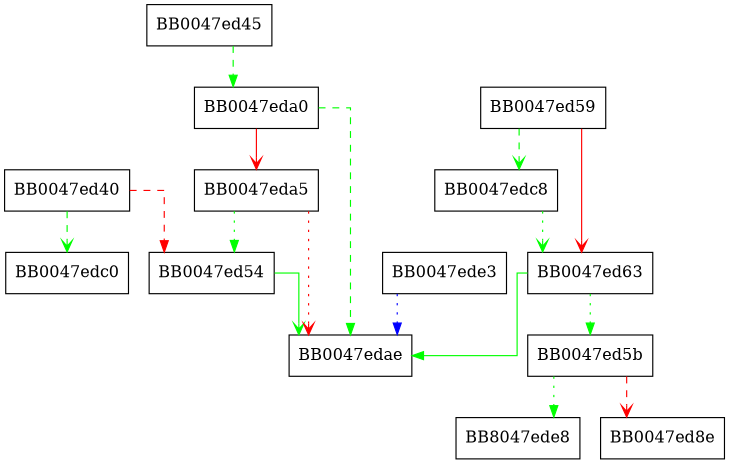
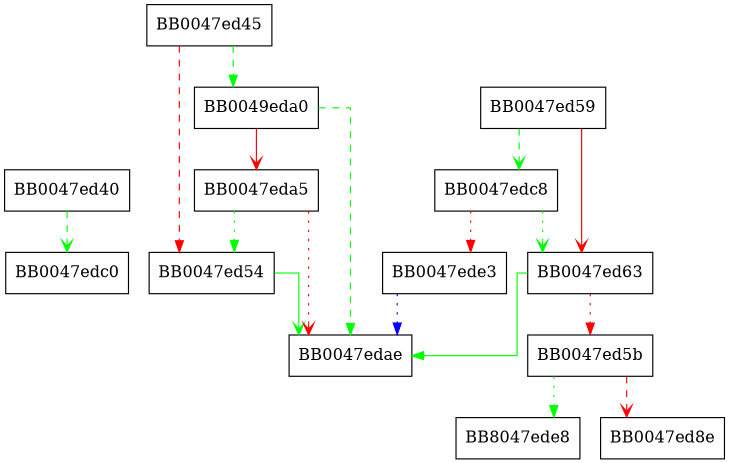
node "BB0047eda0": label "BB0047eda0" -> "BB0049eda0"
edge "BB0047ed40" -> "BB0047ed54": now "BB0047ed45" -> "BB0047ed54"
edge "BB0047edc8" -> "BB0047ede3": added
edge "BB0047ed63" -> "BB0047ed5b": color green -> red
